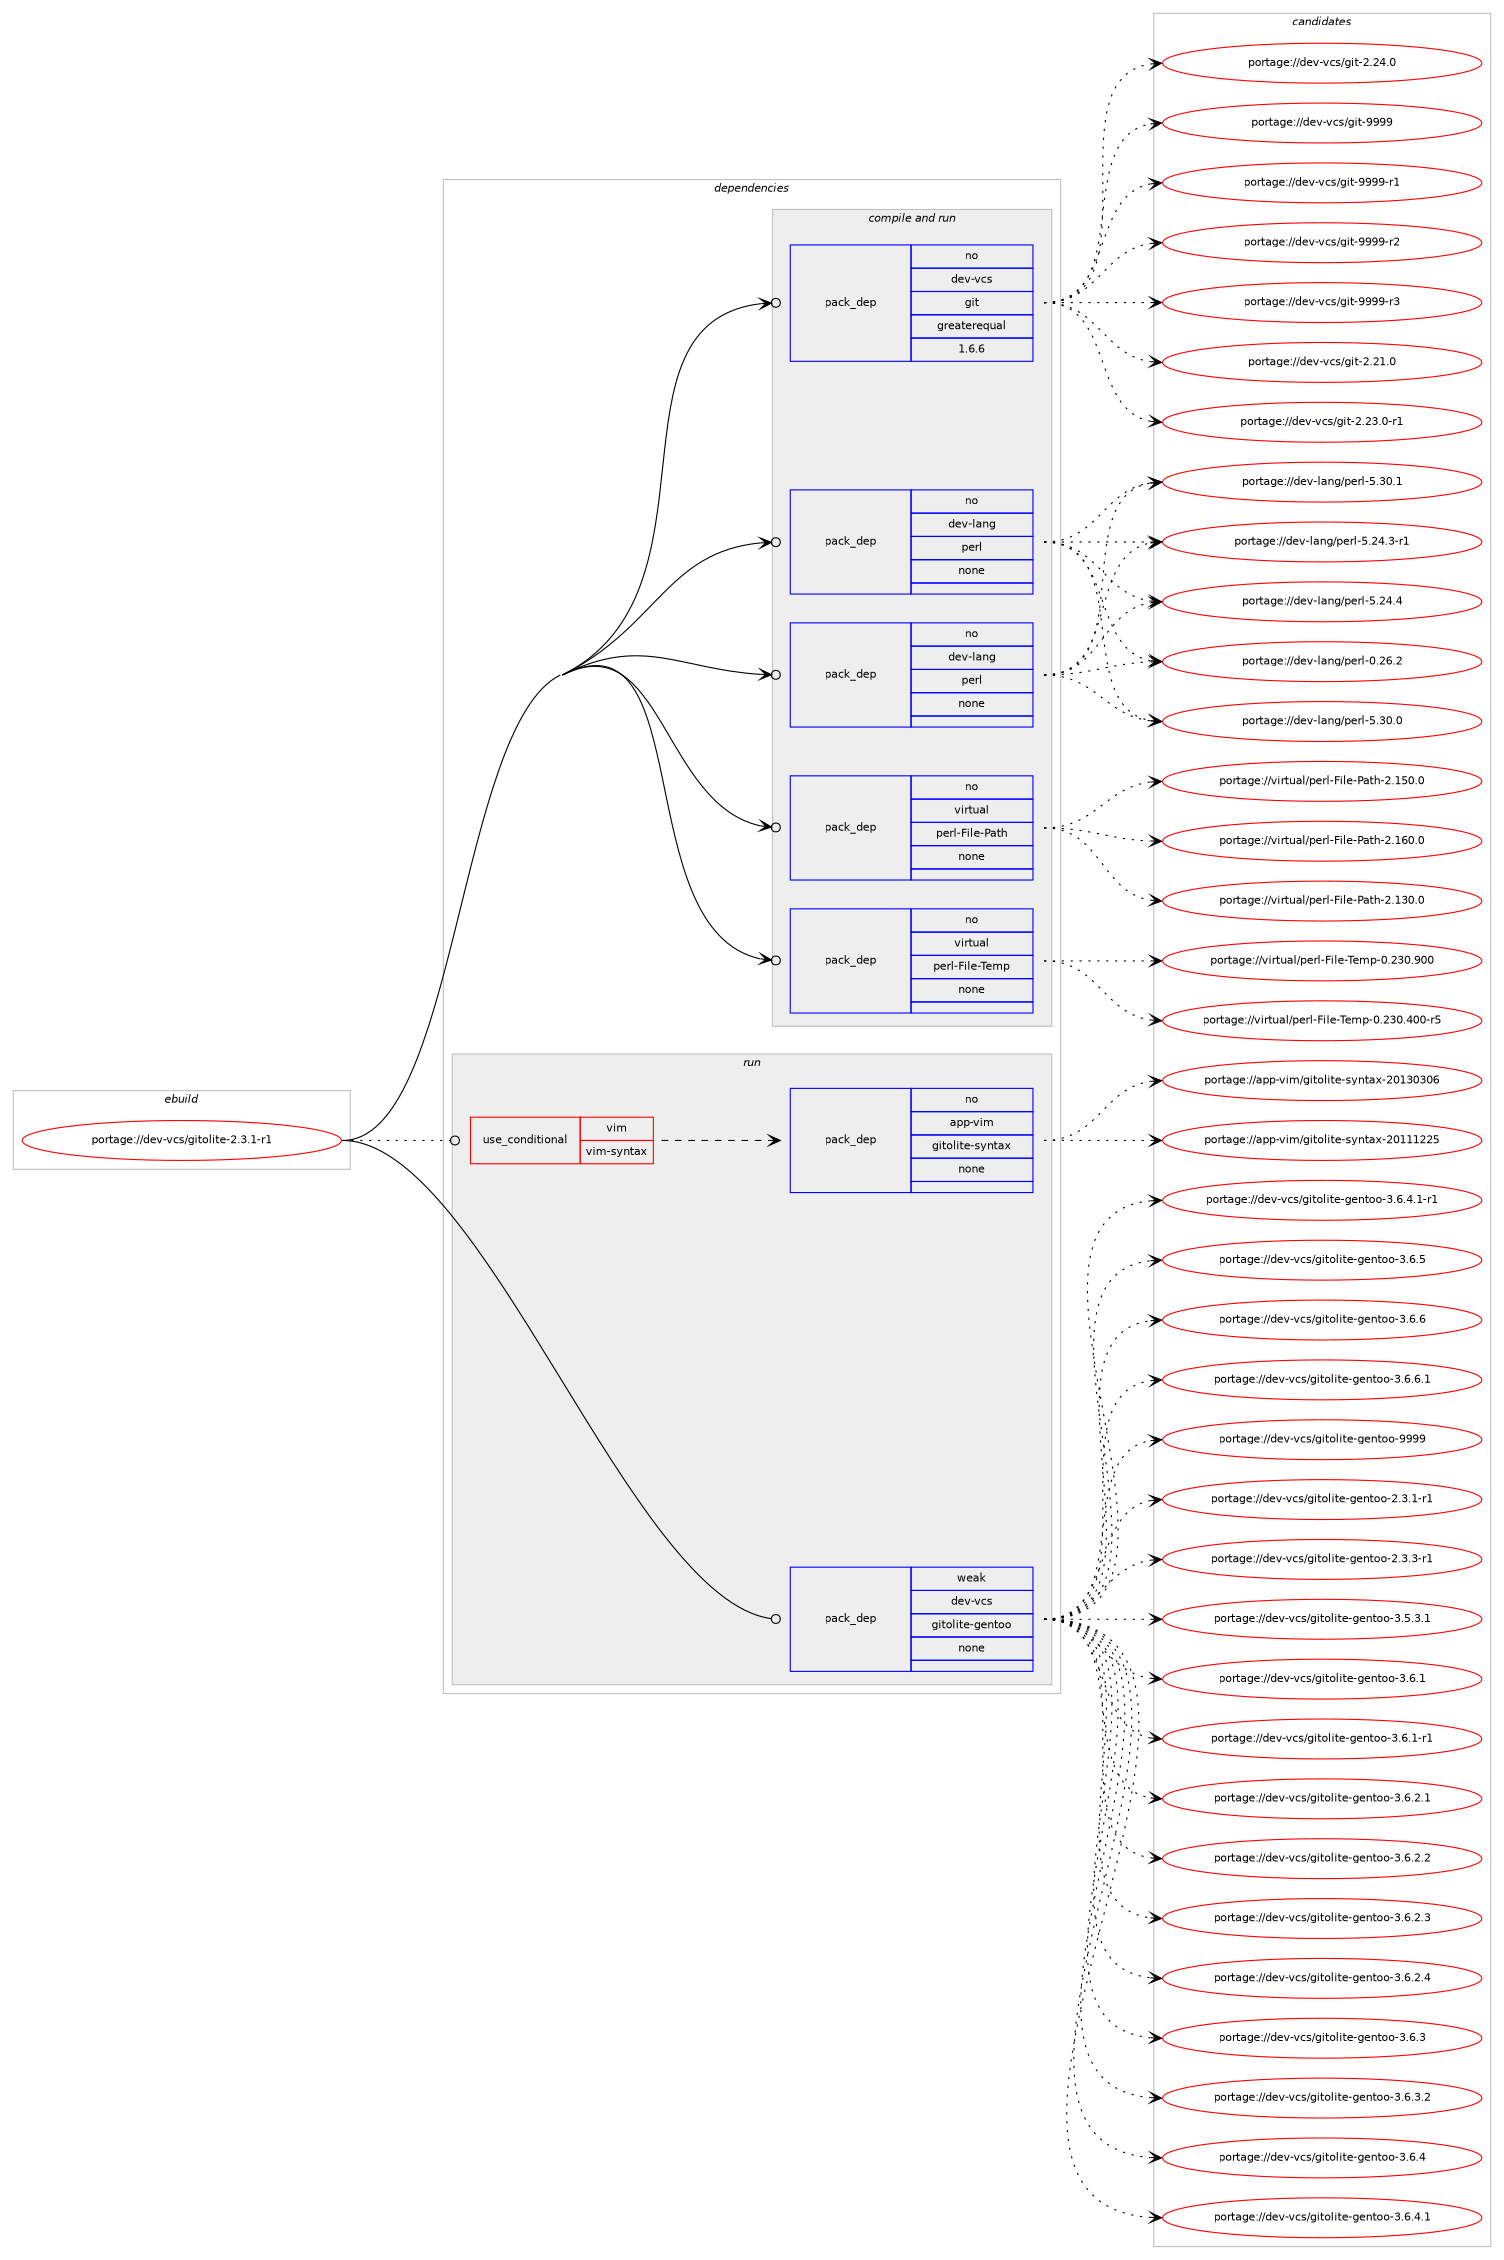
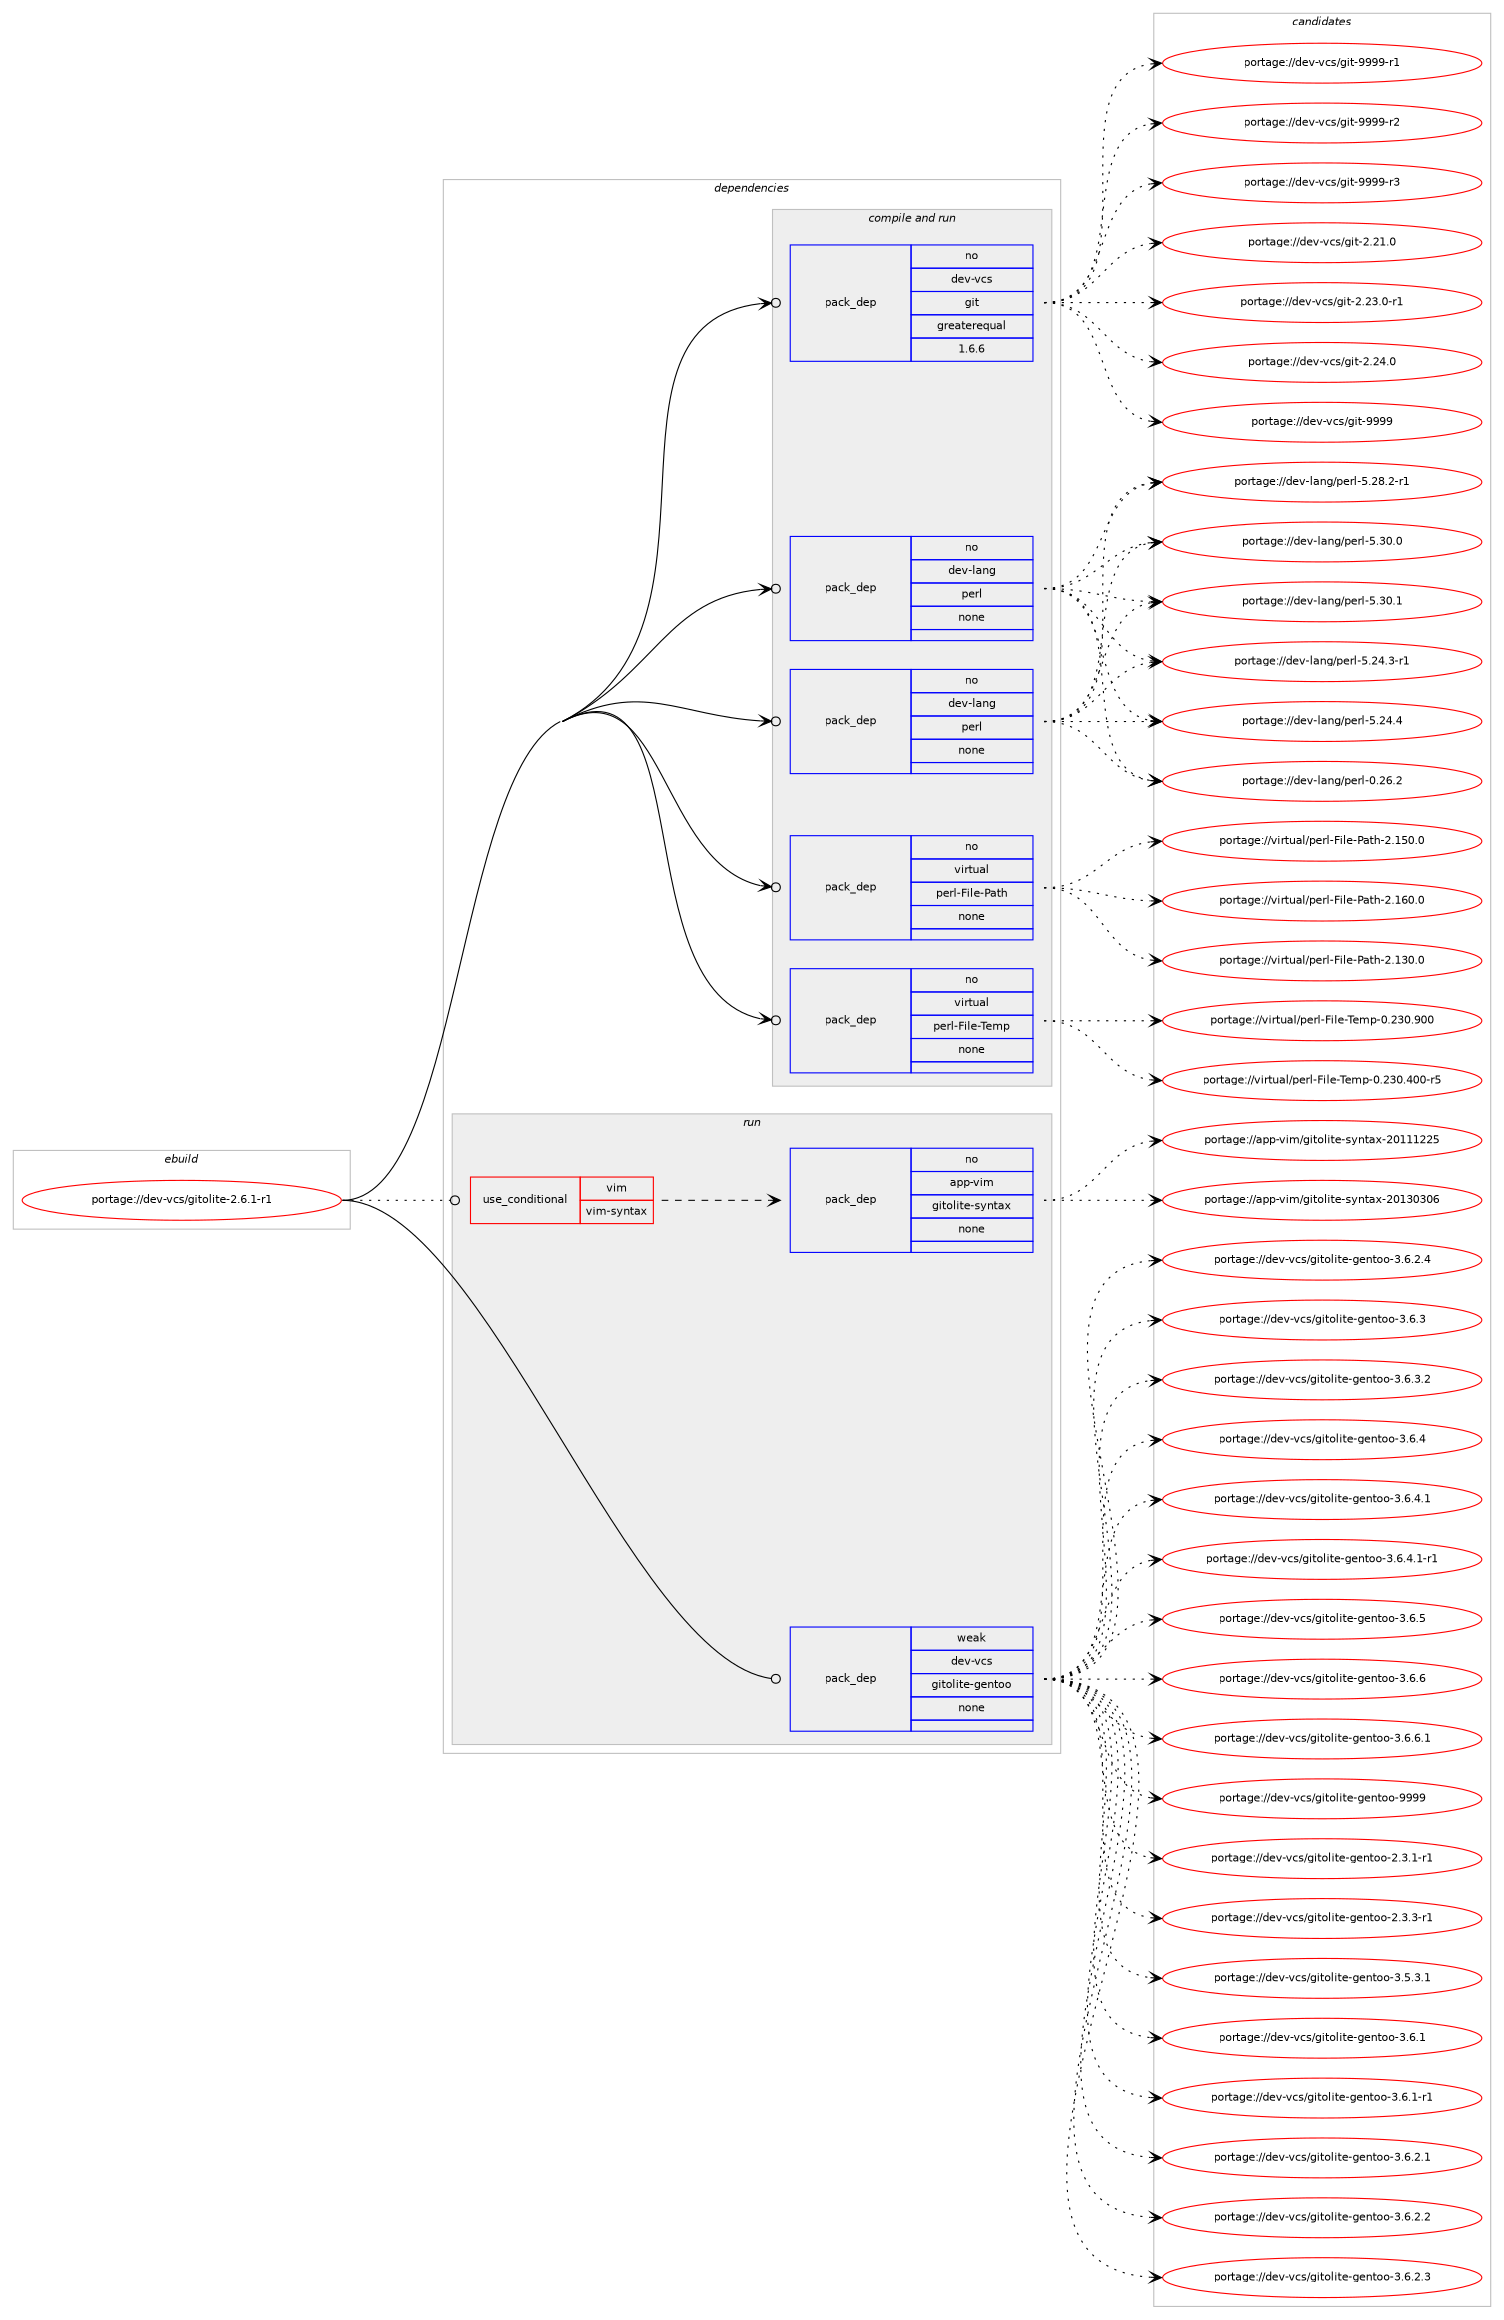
node "portage://dev-lang/perl-5.28.2-r1": added
node "portage://dev-vcs/gitolite-2.3.1-r1": label "portage://dev-vcs/gitolite-2.3.1-r1" -> "portage://dev-vcs/gitolite-2.6.1-r1"
